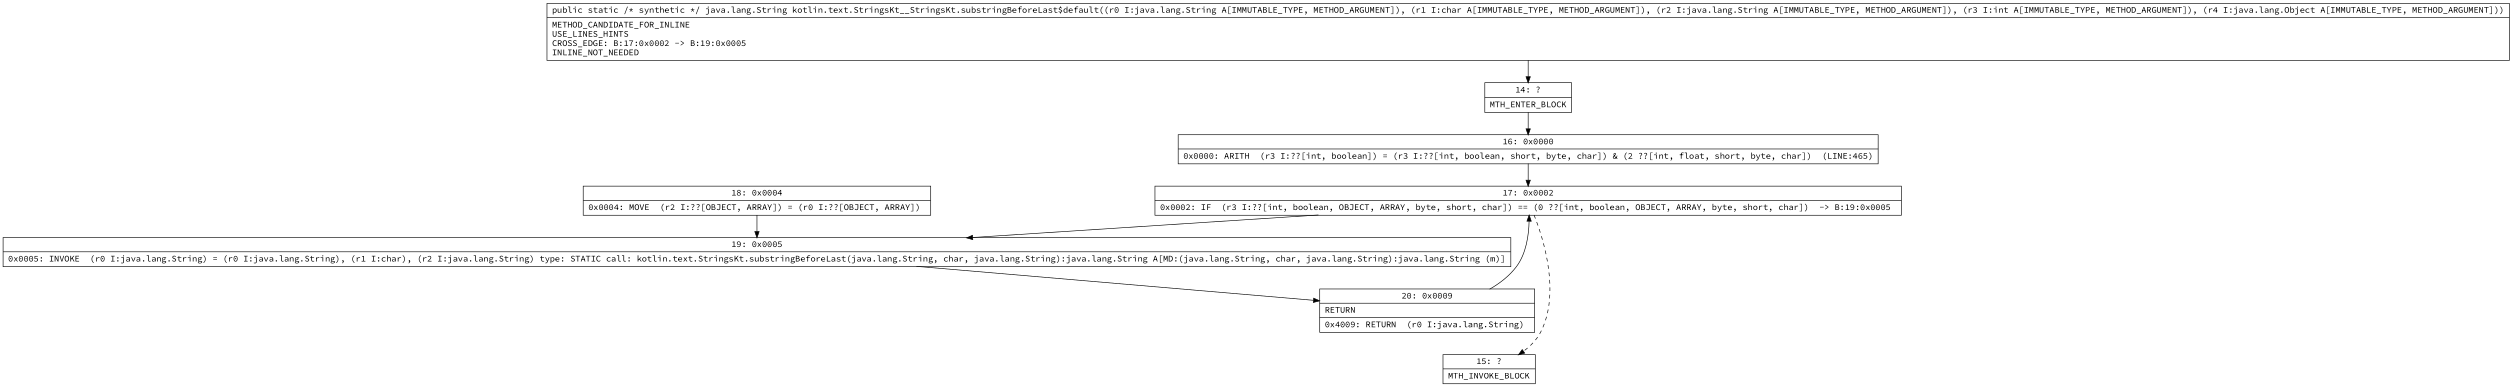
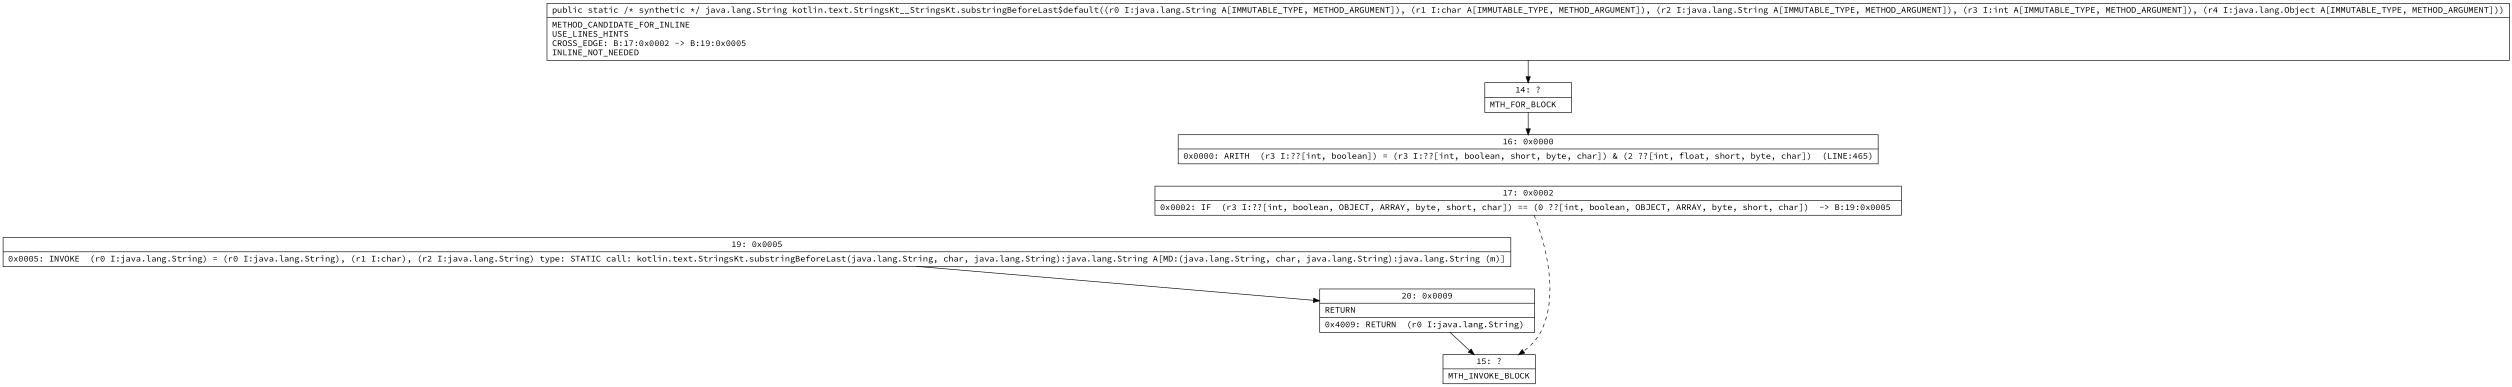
node "14: ?": text "MTH_ENTER_BLOCK" -> "MTH_FOR_BLOCK"
edge "16: 0x0000" -> "17: 0x0002": removed
node "18: 0x0004": removed
edge "17: 0x0002" -> "19: 0x0005": removed
edge "20: 0x0009" -> "17: 0x0002": now "20: 0x0009" -> "15: ?"
